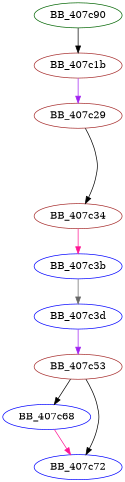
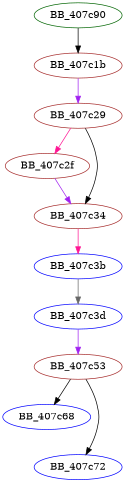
node "BB_407c2f": added
edge "BB_407c68" -> "BB_407c72": removed
